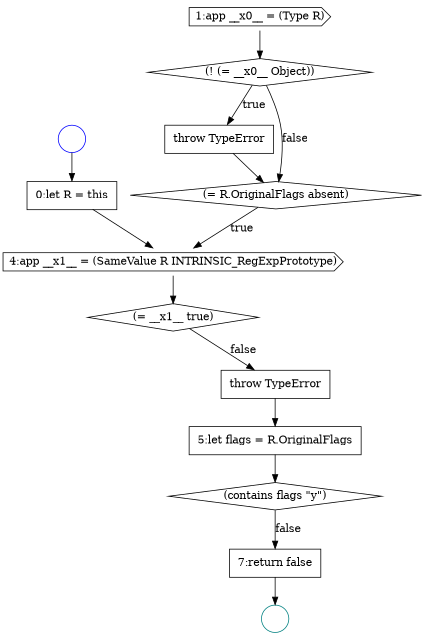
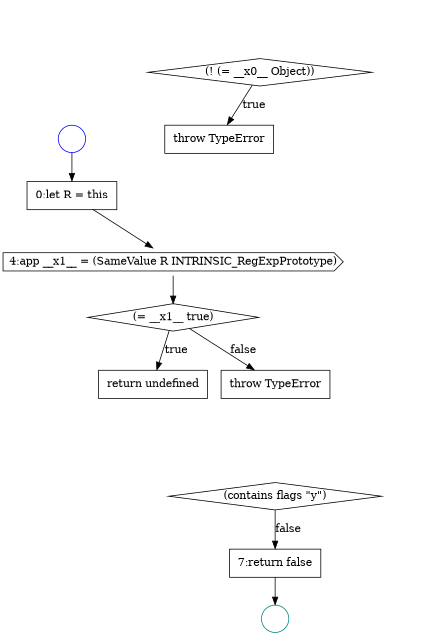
node "1:app __x0__ = (Type R)": removed
node "(= R.OriginalFlags absent)": removed
node "return undefined": added
node "5:let flags = R.OriginalFlags": removed
